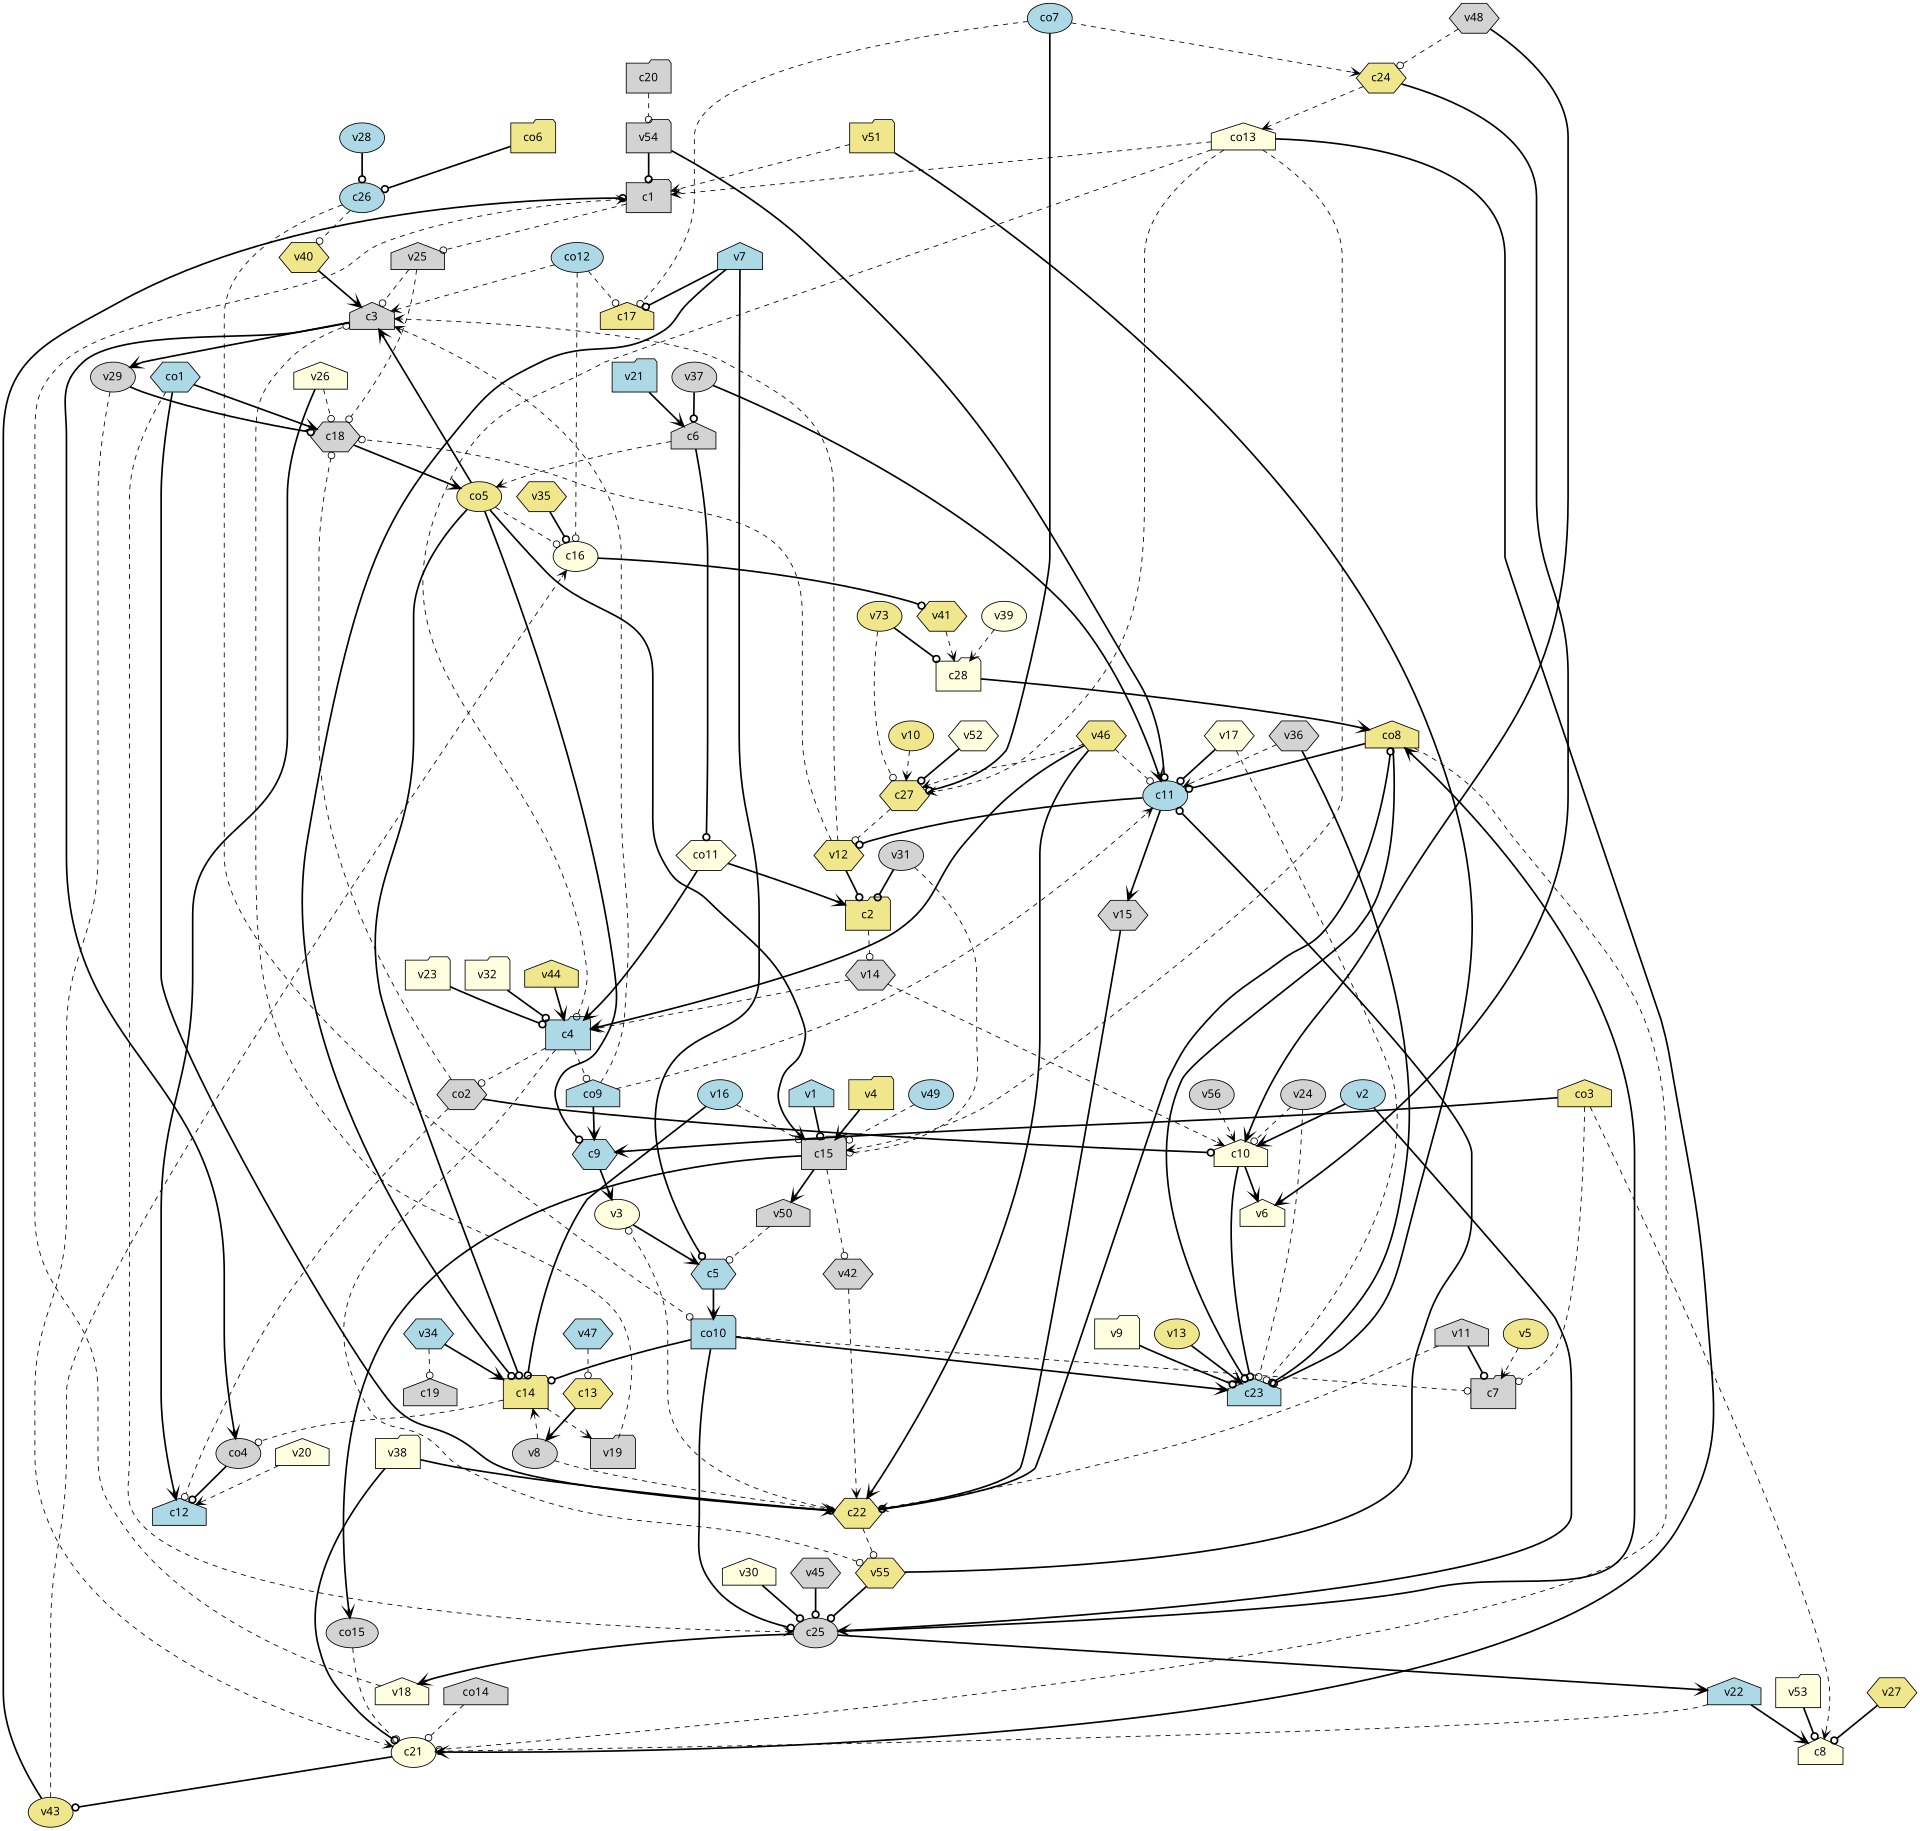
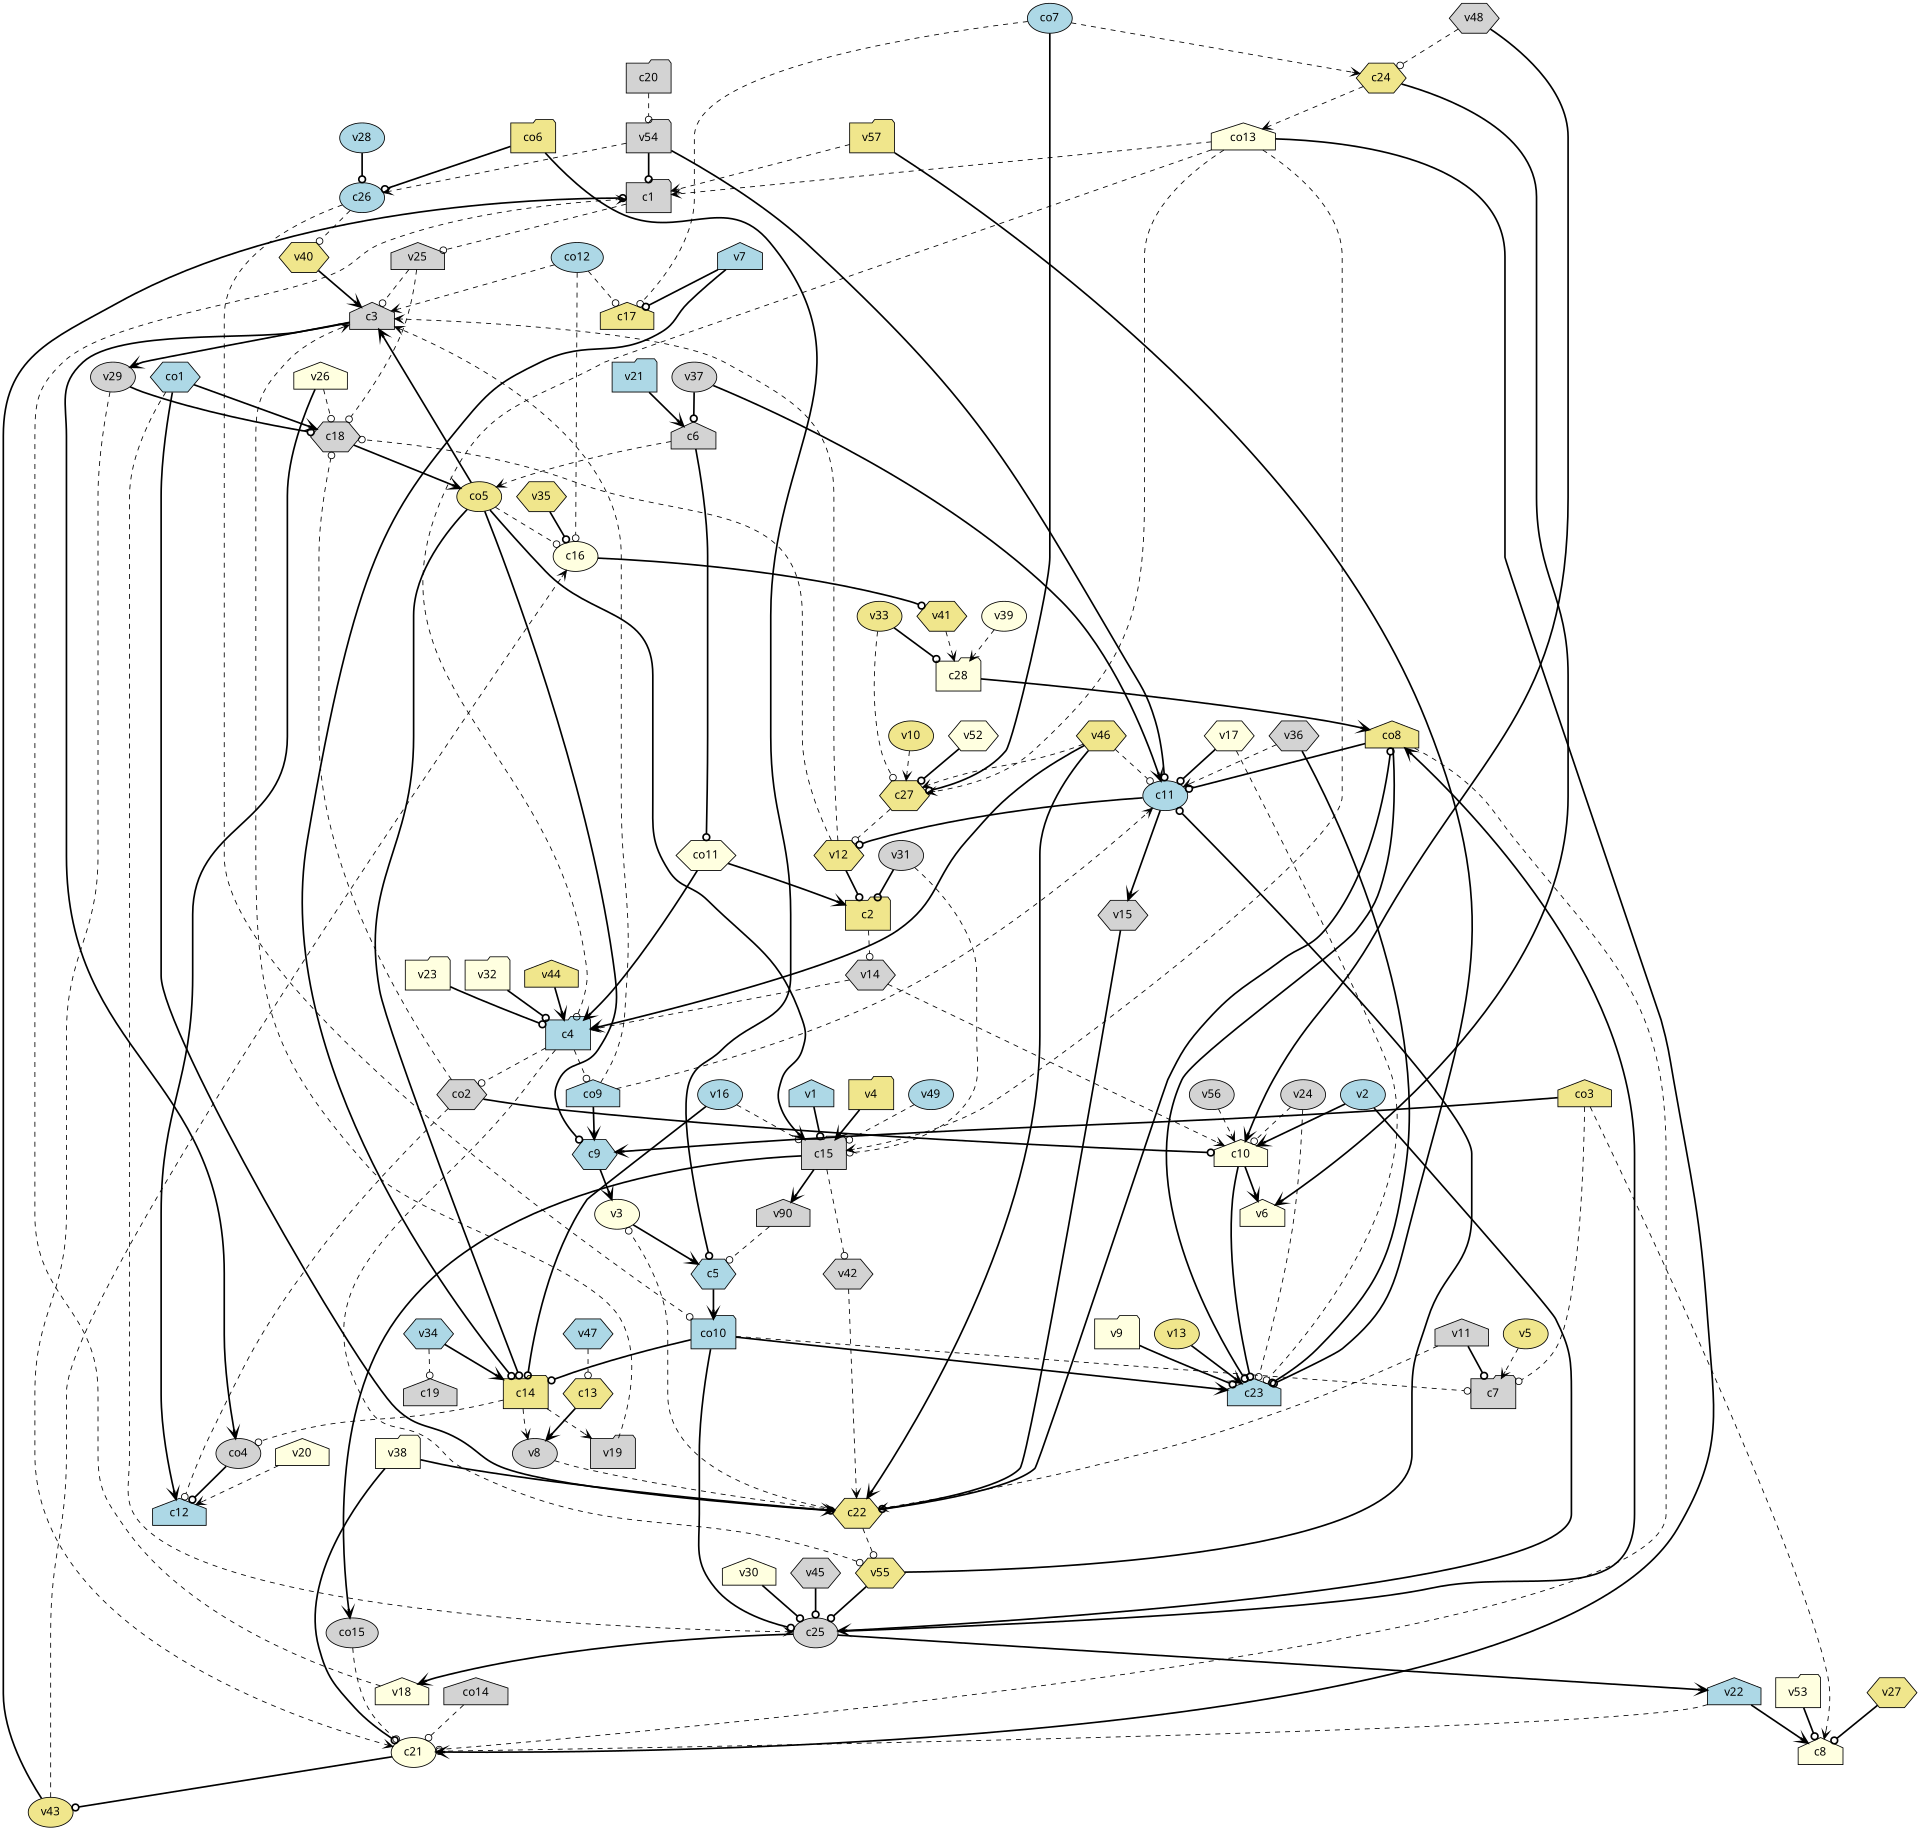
node "v51": label "v51" -> "v57"
edge "v54" -> "c26": added
node "v73": label "v73" -> "v33"
edge "v7" -> "c5": now "co6" -> "c5"
edge "v19" -> "c3": arrowhead odot -> vee
node "v50": label "v50" -> "v90"
edge "v8" -> "c14": reversed
